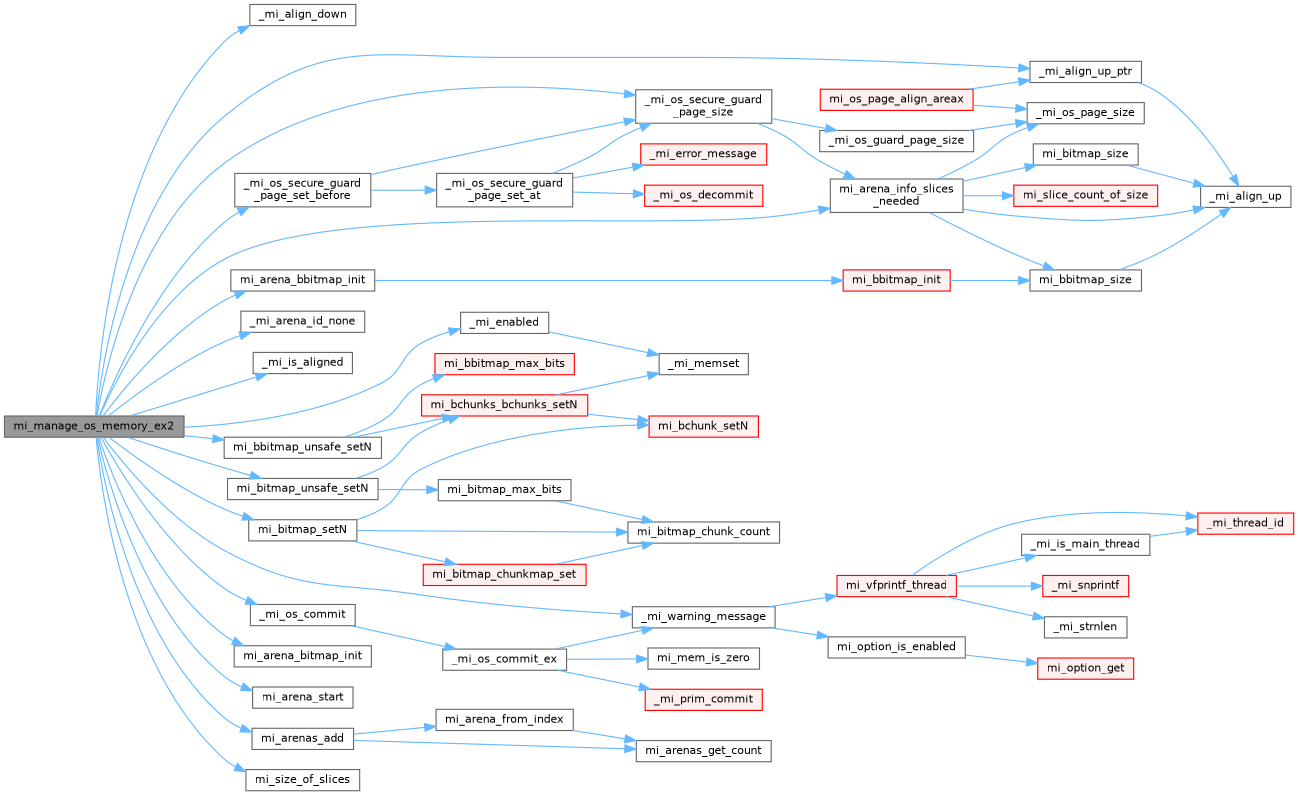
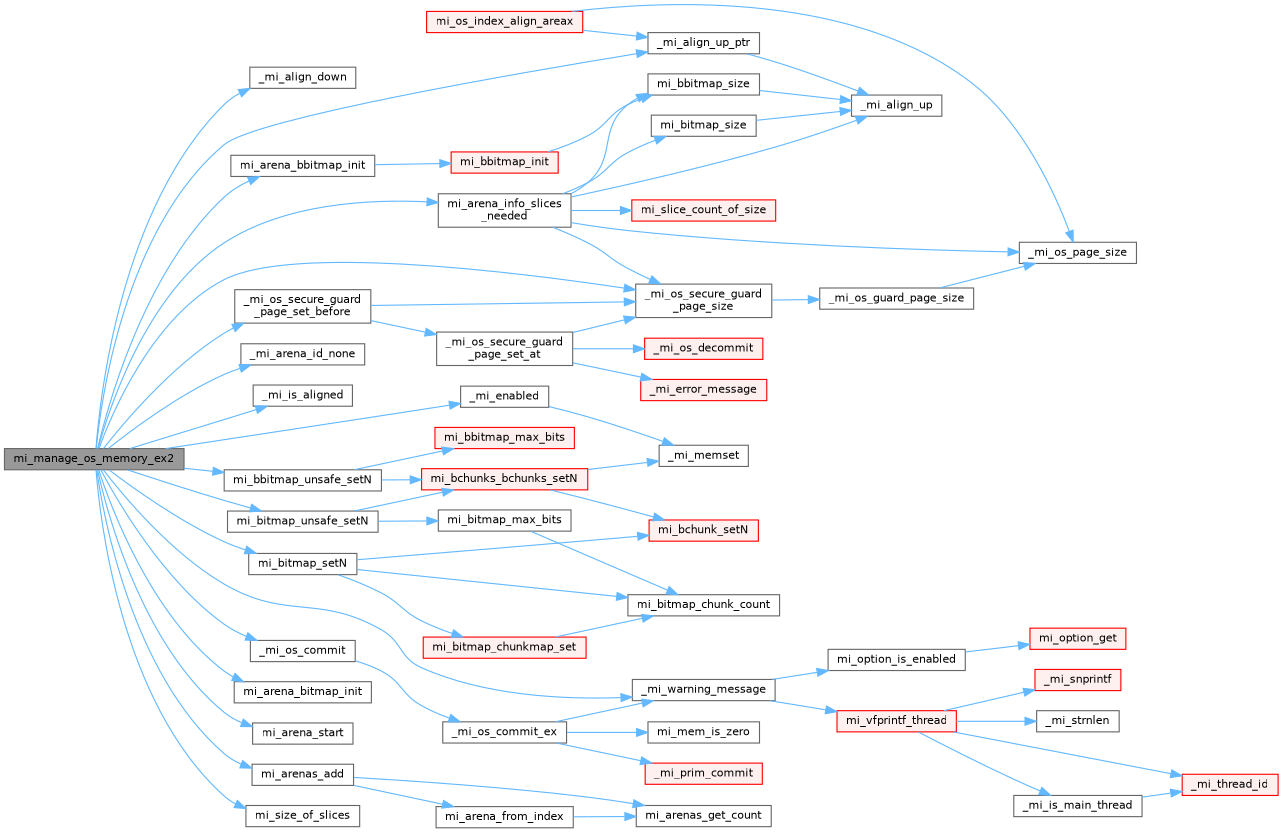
node "mi_os_page_align_areax": label "mi_os_page_align_areax" -> "mi_os_index_align_areax"
edge "_mi_os_secure_guard _page_size" -> "mi_arena_info_slices _needed": reversed
